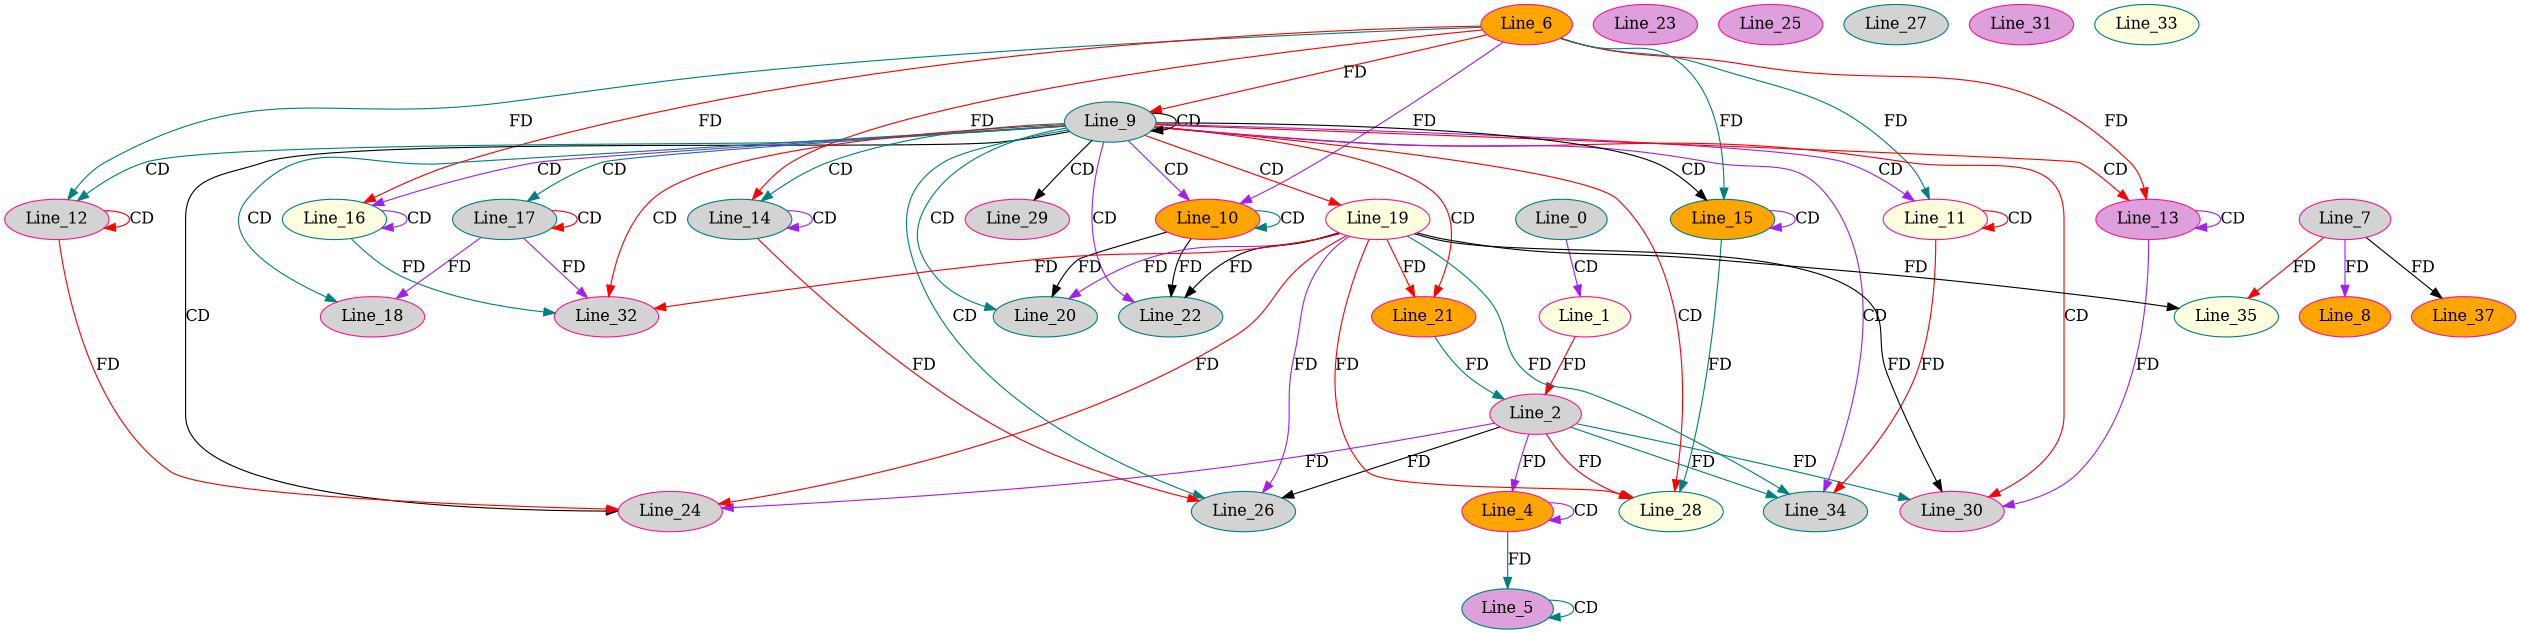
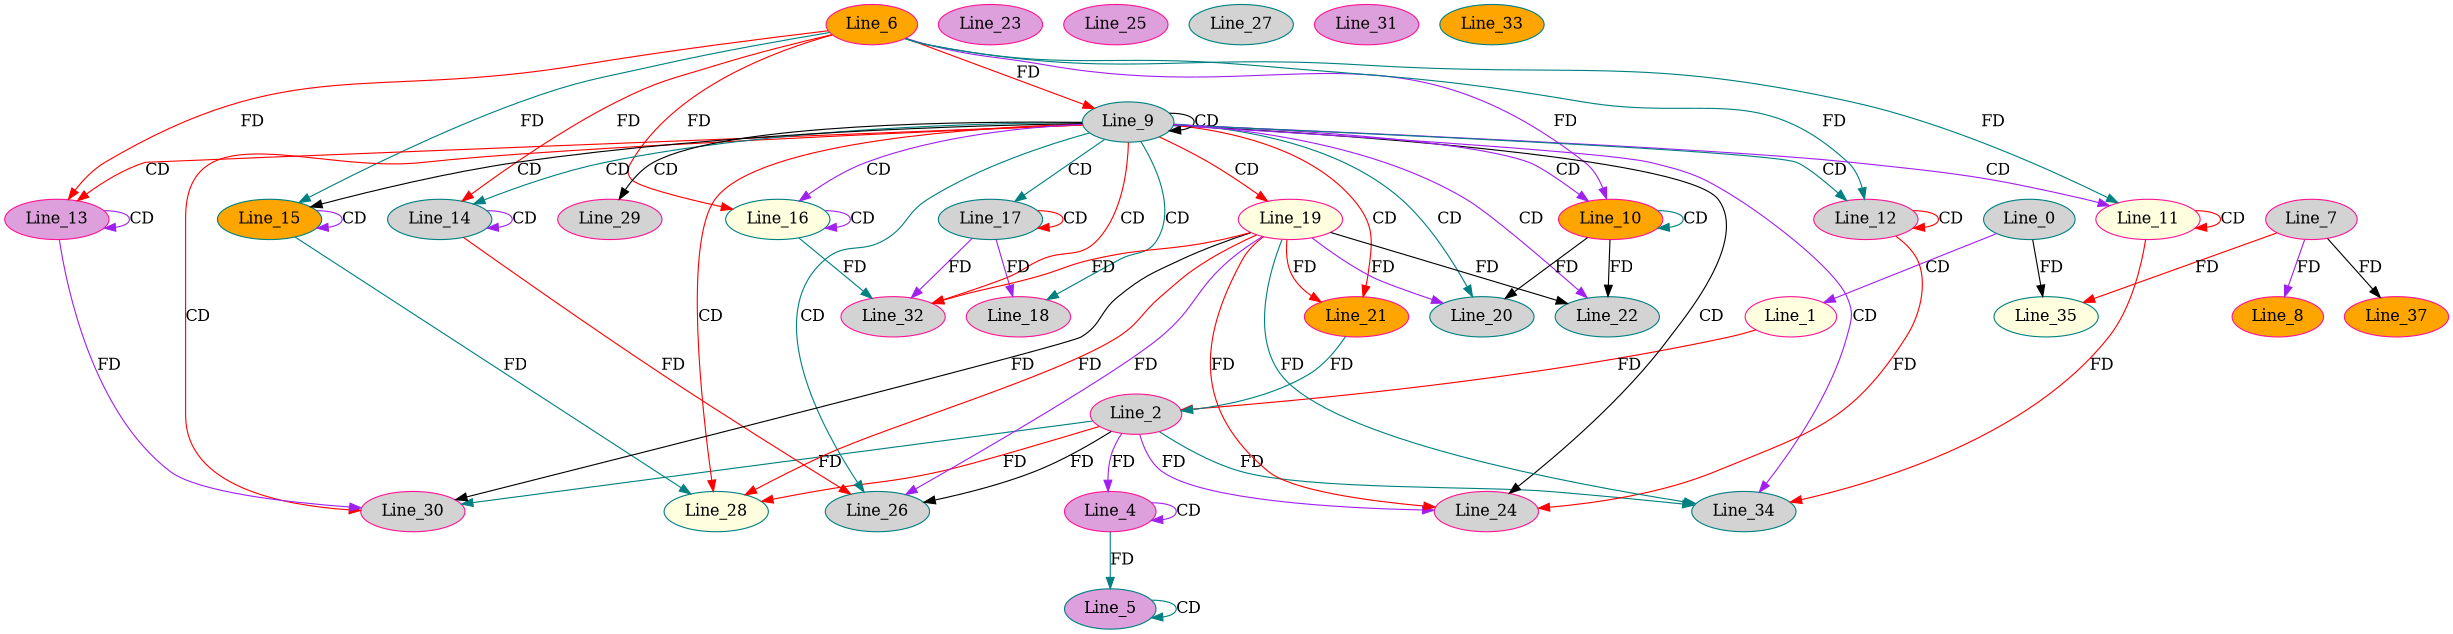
node "Line_33": fillcolor lightyellow -> orange
edge "Line_19" -> "Line_35": now "Line_0" -> "Line_35"
node "Line_4": fillcolor orange -> plum
